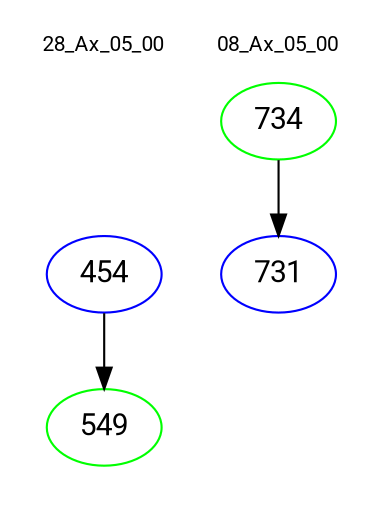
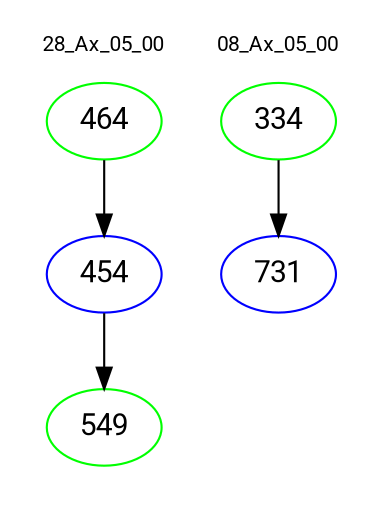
node "464": added
node "734": label "734" -> "334"
